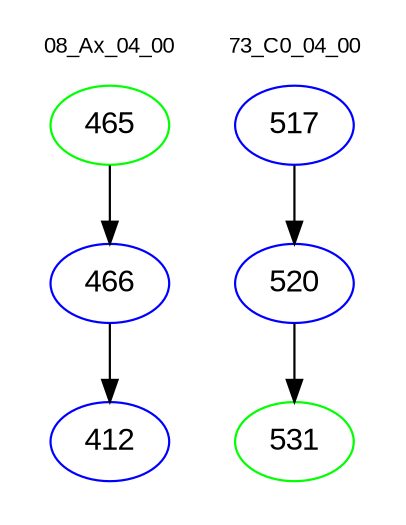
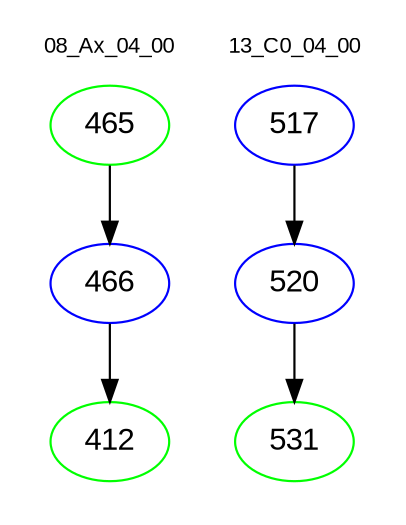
cluster "73_C0_04_00": label "73_C0_04_00" -> "13_C0_04_00"
node "412": color blue -> green
